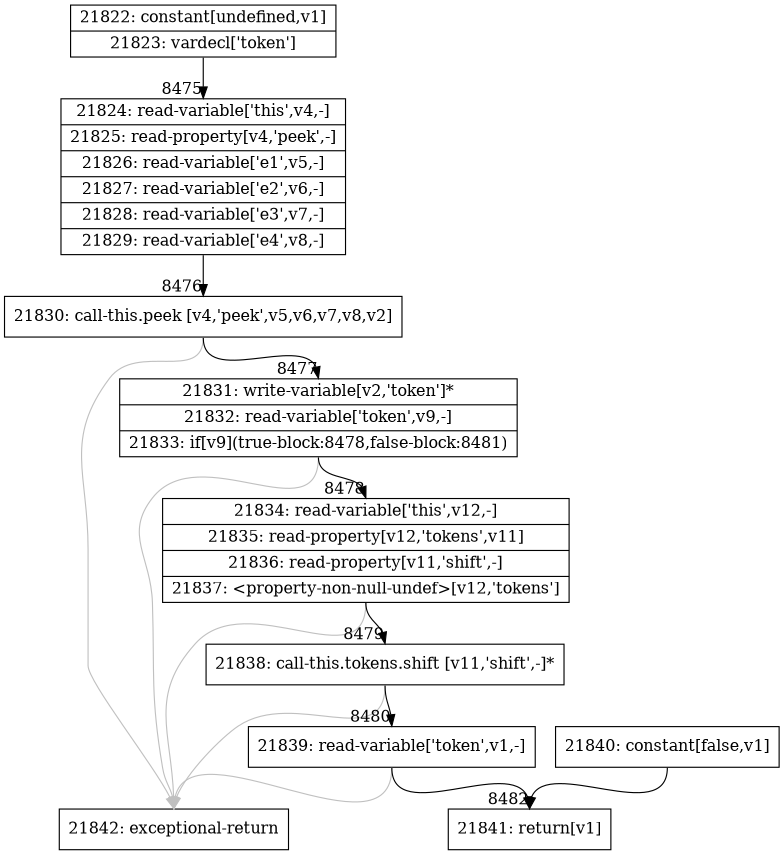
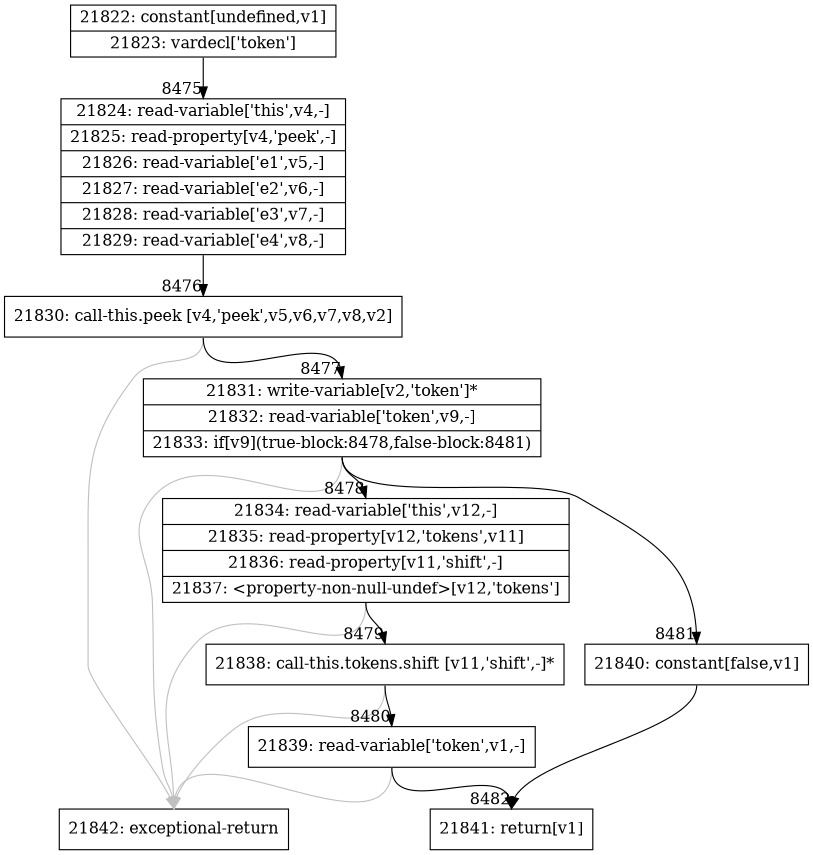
edge "21831: write-variable[v2,'token']*" -> "21840: constant[false,v1]": added
